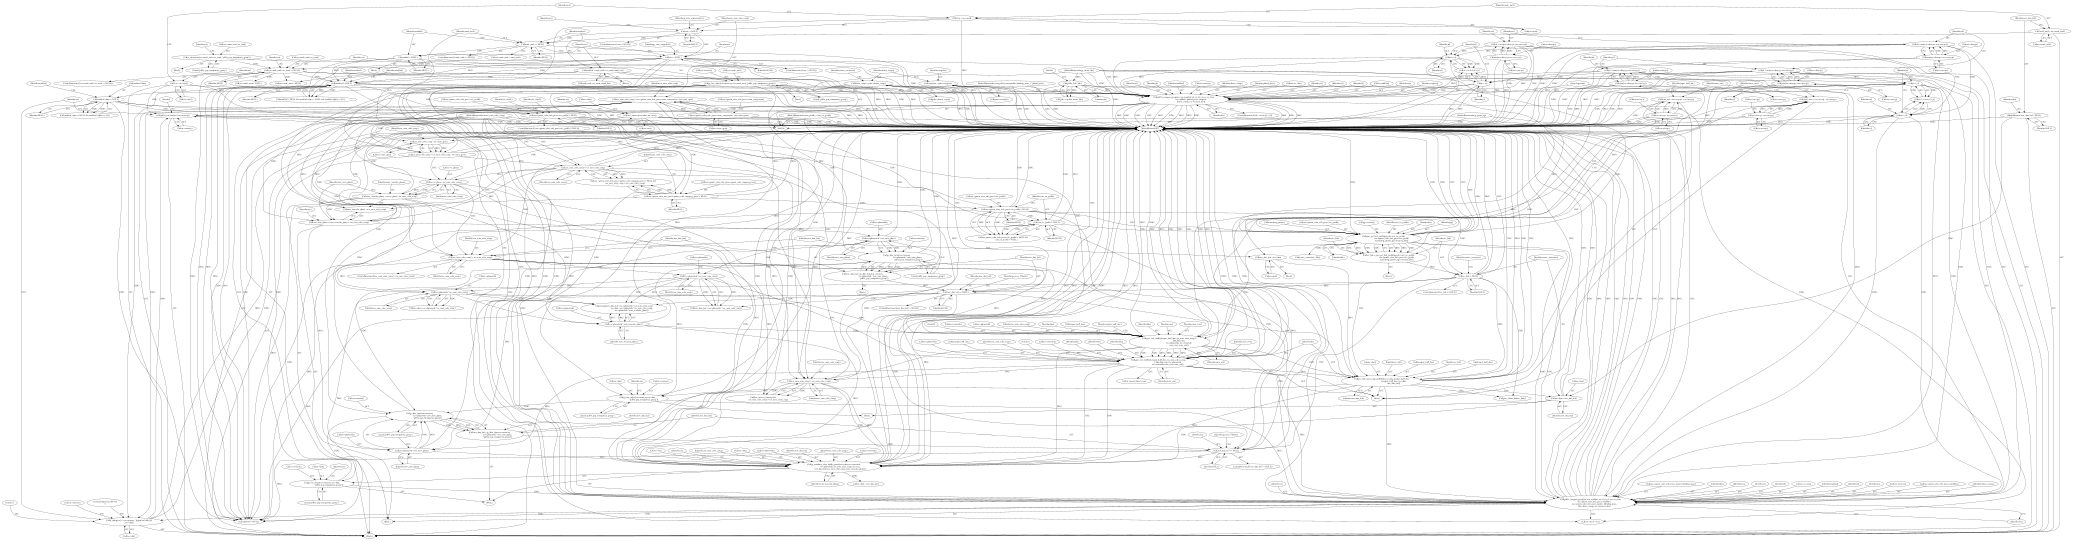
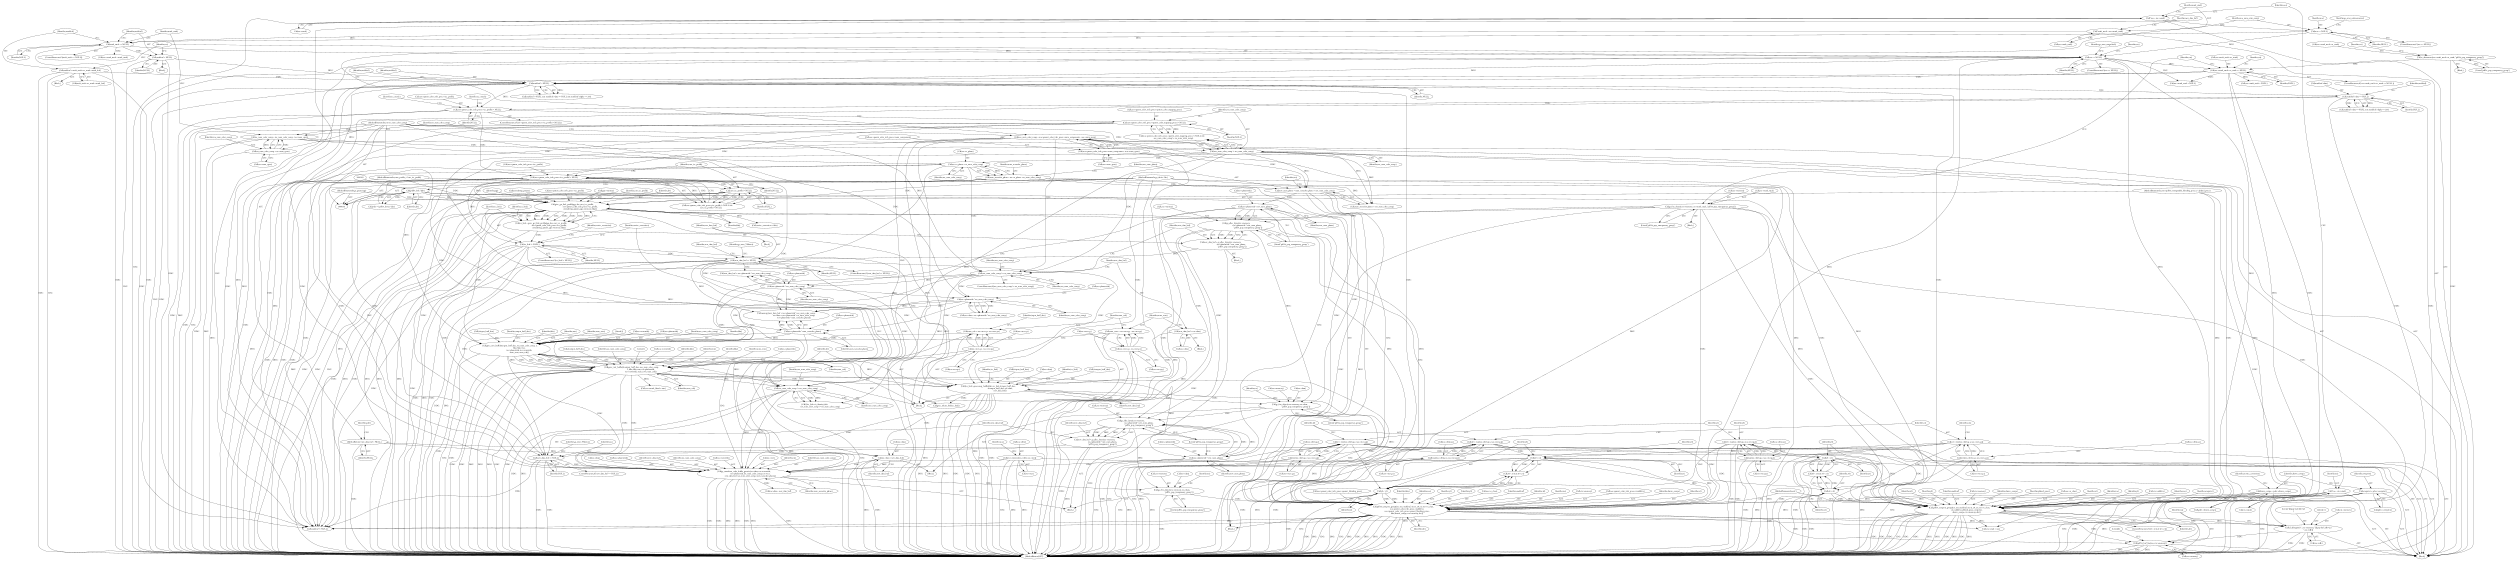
node "(JumpTarget,exit:)": label "(JumpTarget,exit:)" -> "(MethodParameterIn,exit:)"
edge "(MethodParameterIn,int tos_num_color_comp)" -> "(Call,tos->n_planes - tos_num_color_comp)": removed, label "DDG:"
edge "(MethodReturn,RET)" -> "(Call,tos_num_color_comp - tos->num_spots)": reversed
